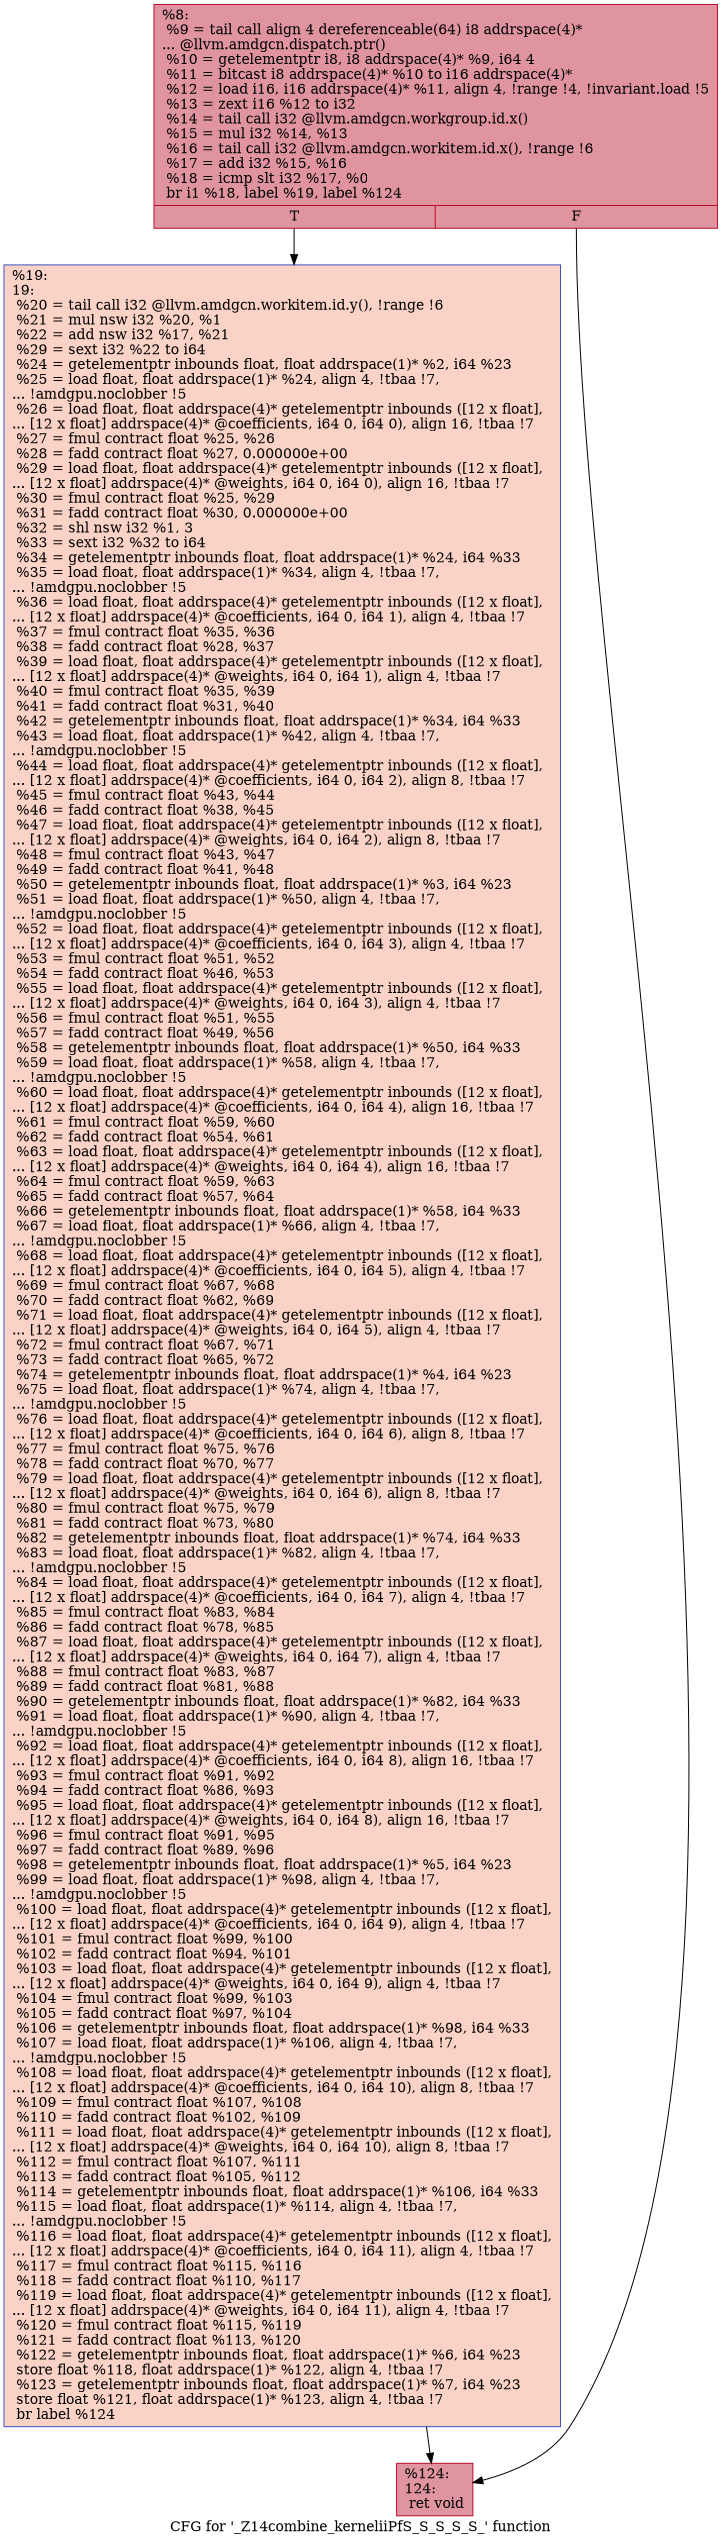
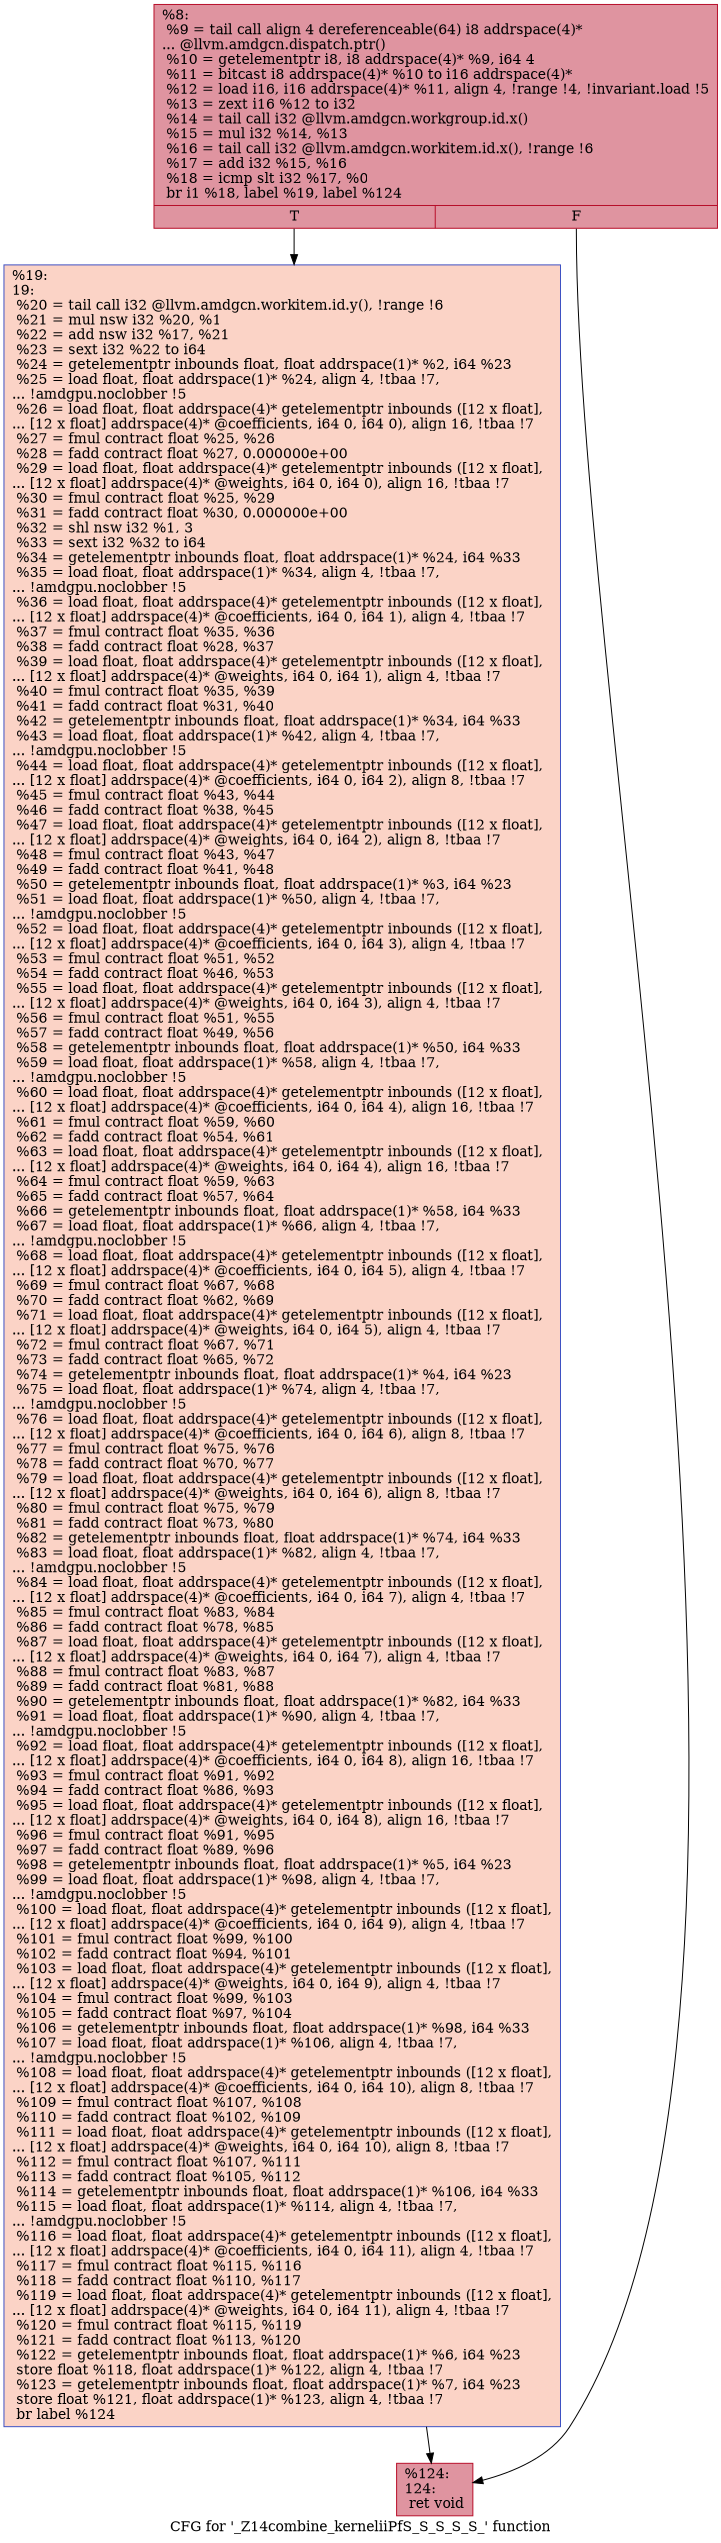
node "%19:": text "%29 = sext i32 %22 to i64" -> "%23 = sext i32 %22 to i64"
